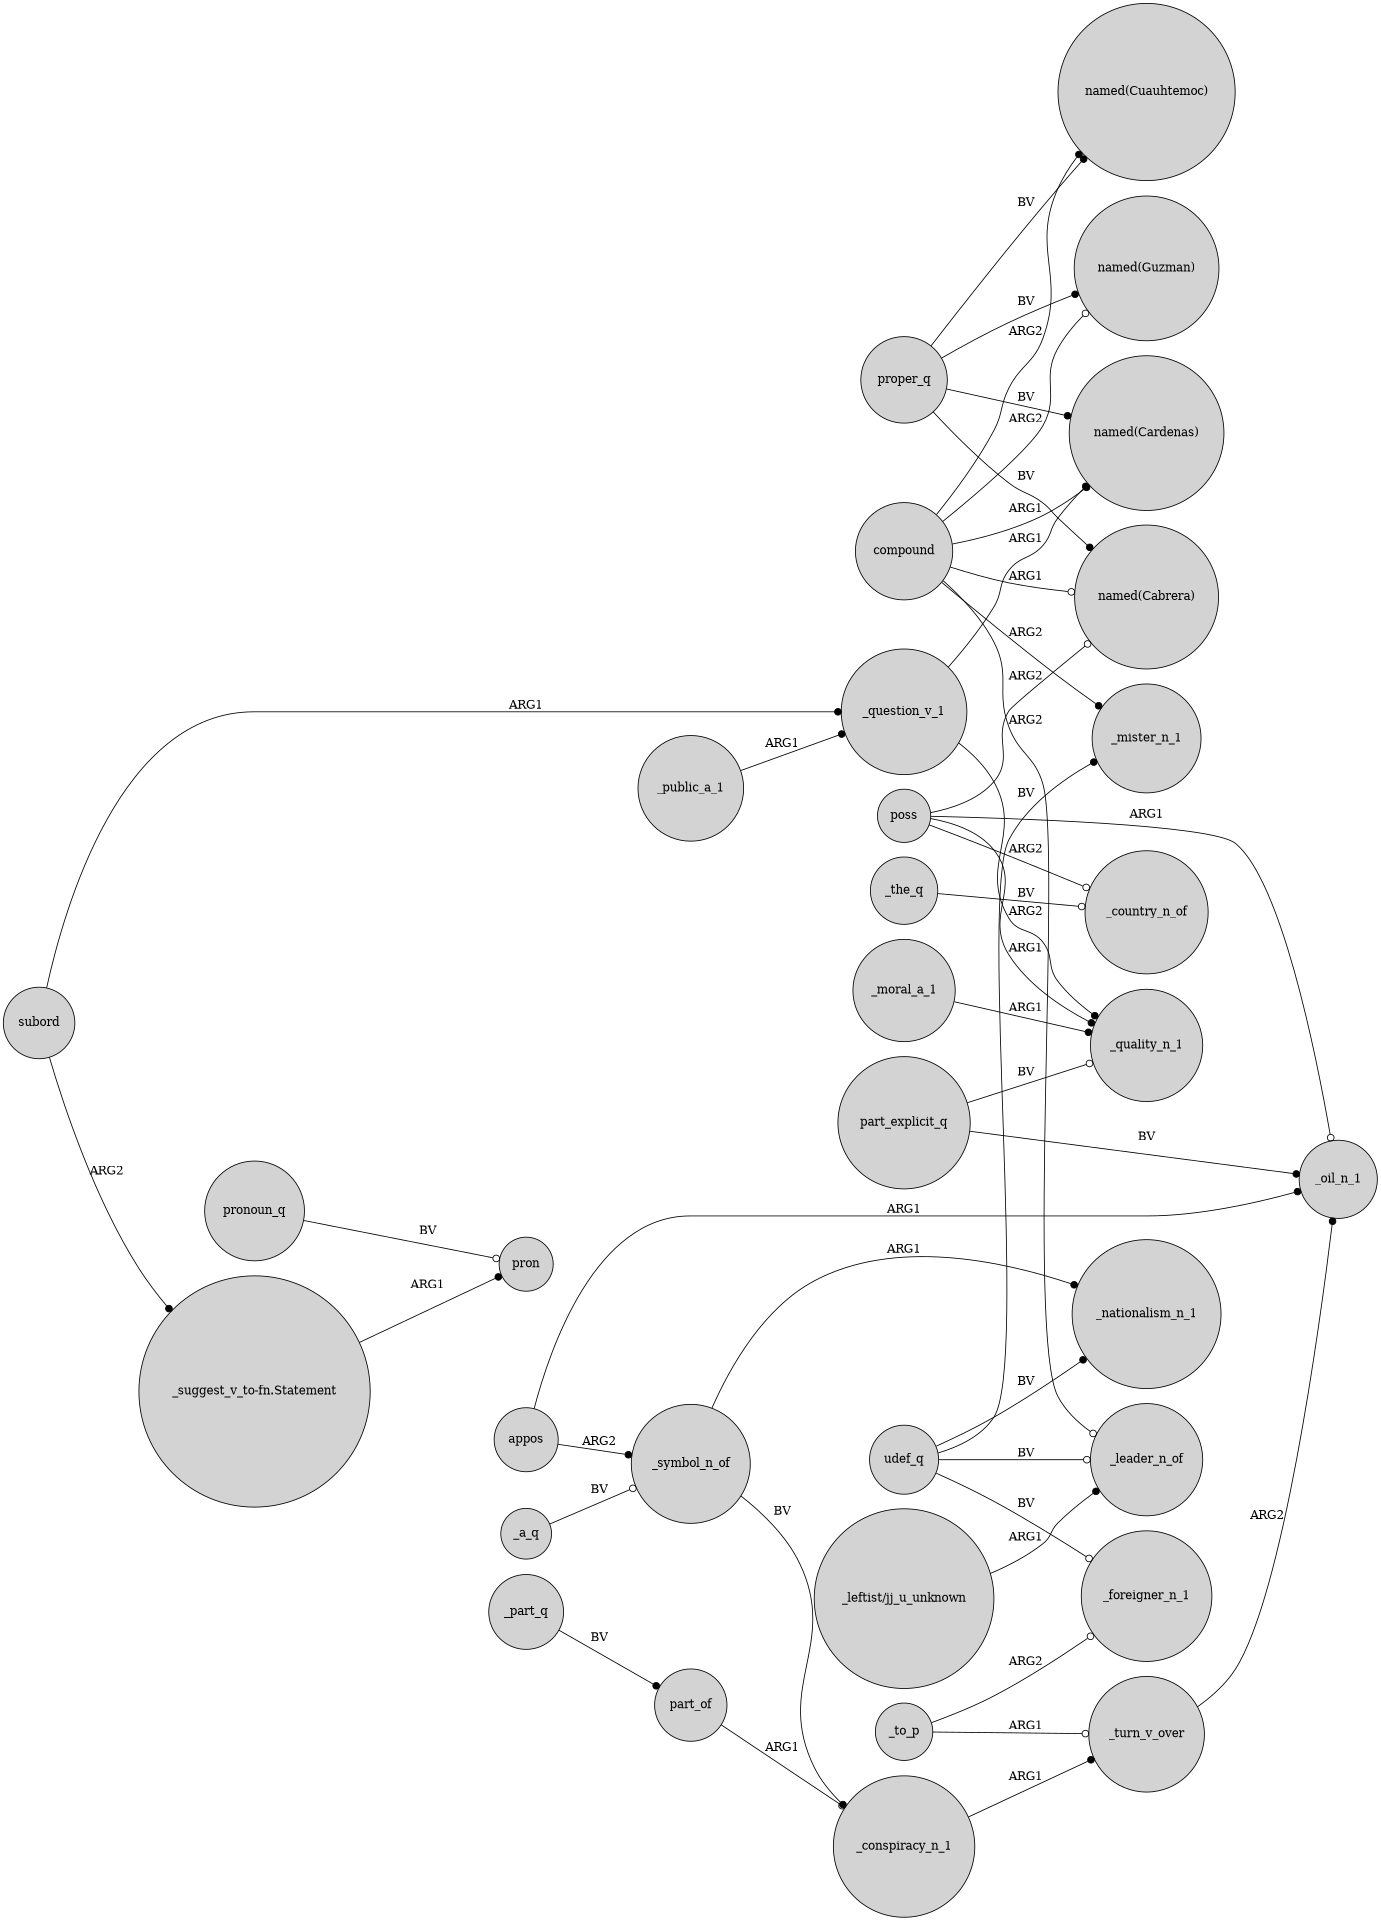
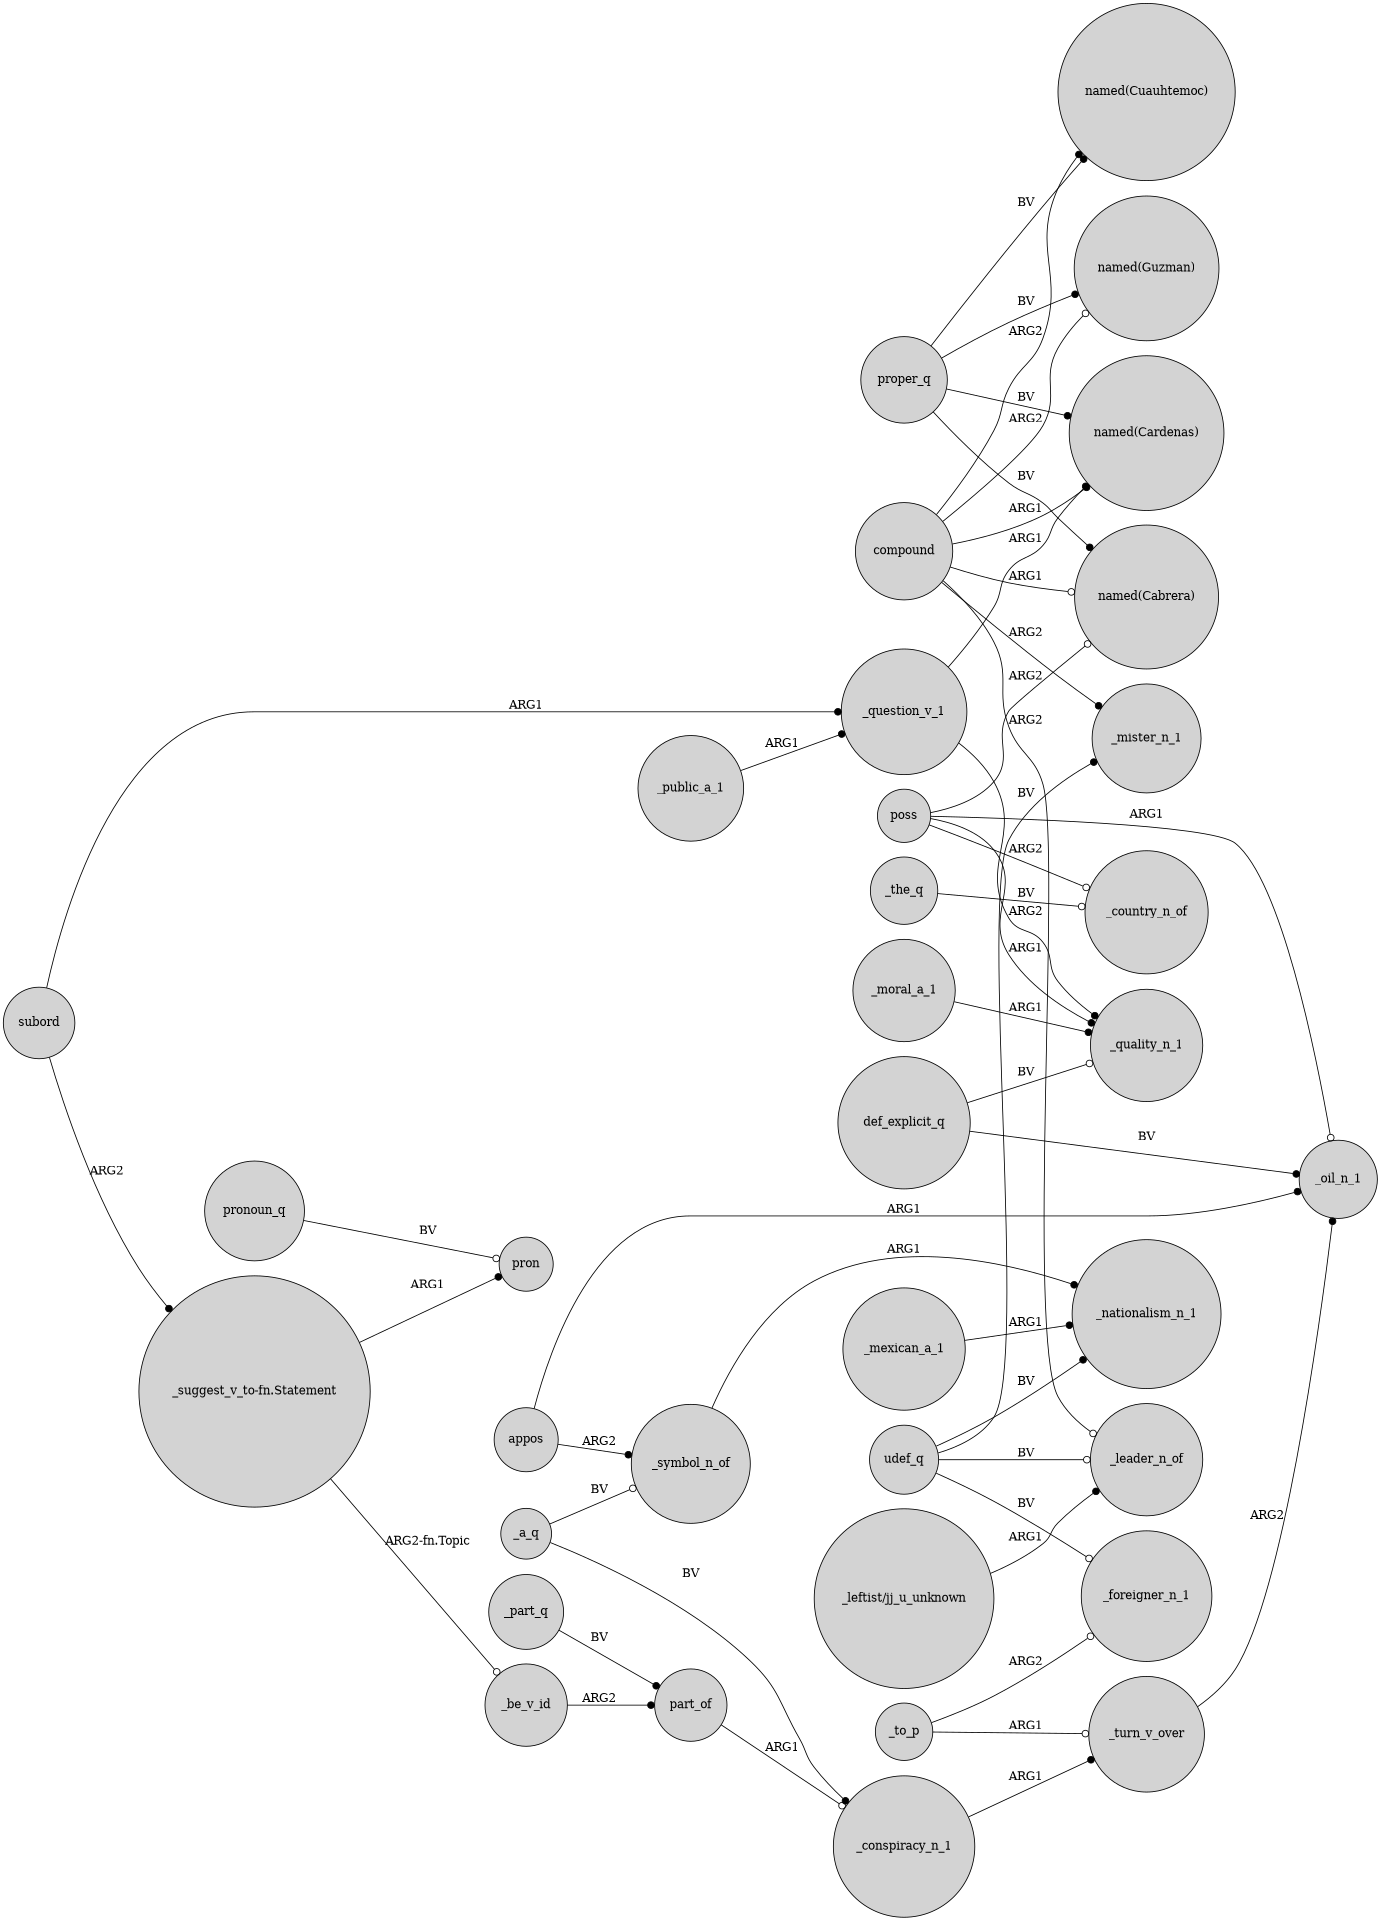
node "part_explicit_q": label "part_explicit_q" -> "def_explicit_q"
node "_mexican_a_1": added
edge "_symbol_n_of" -> "_conspiracy_n_1": now "_a_q" -> "_conspiracy_n_1"
node "_be_v_id": added
